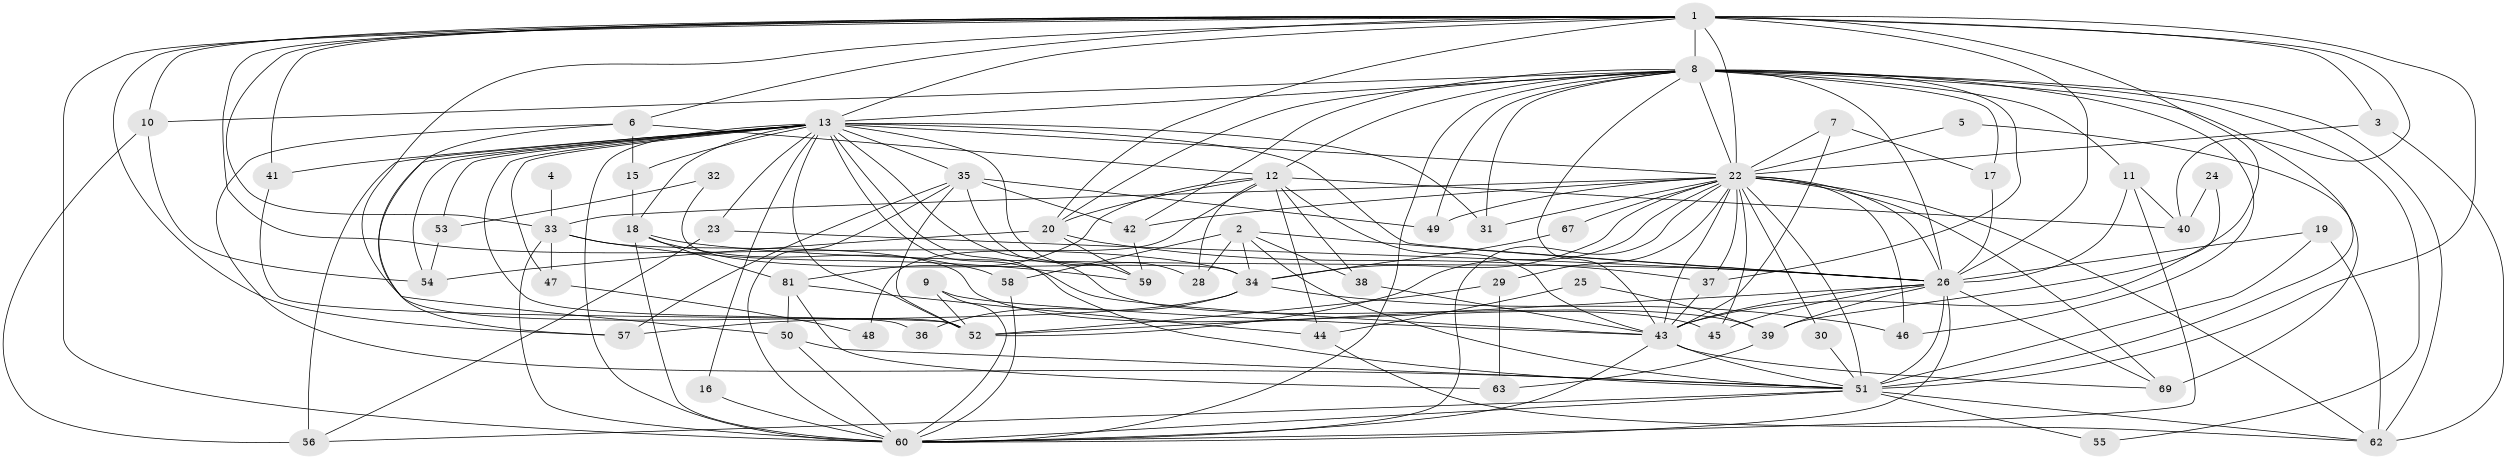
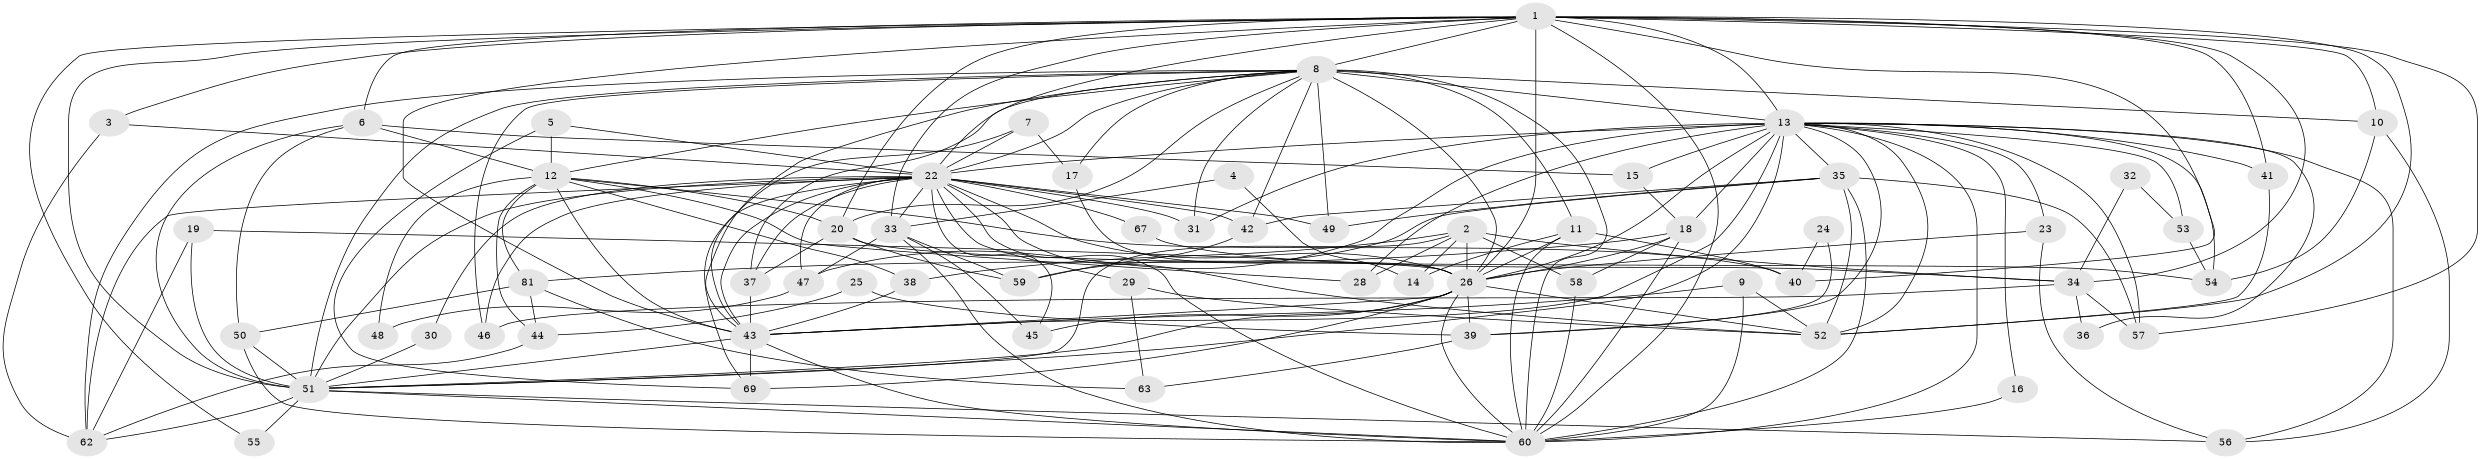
edge "8" -- "55": now "1" -- "55"
edge "5" -- "12": added
edge "22" -- "34": now "22" -- "47"
node "14": added
